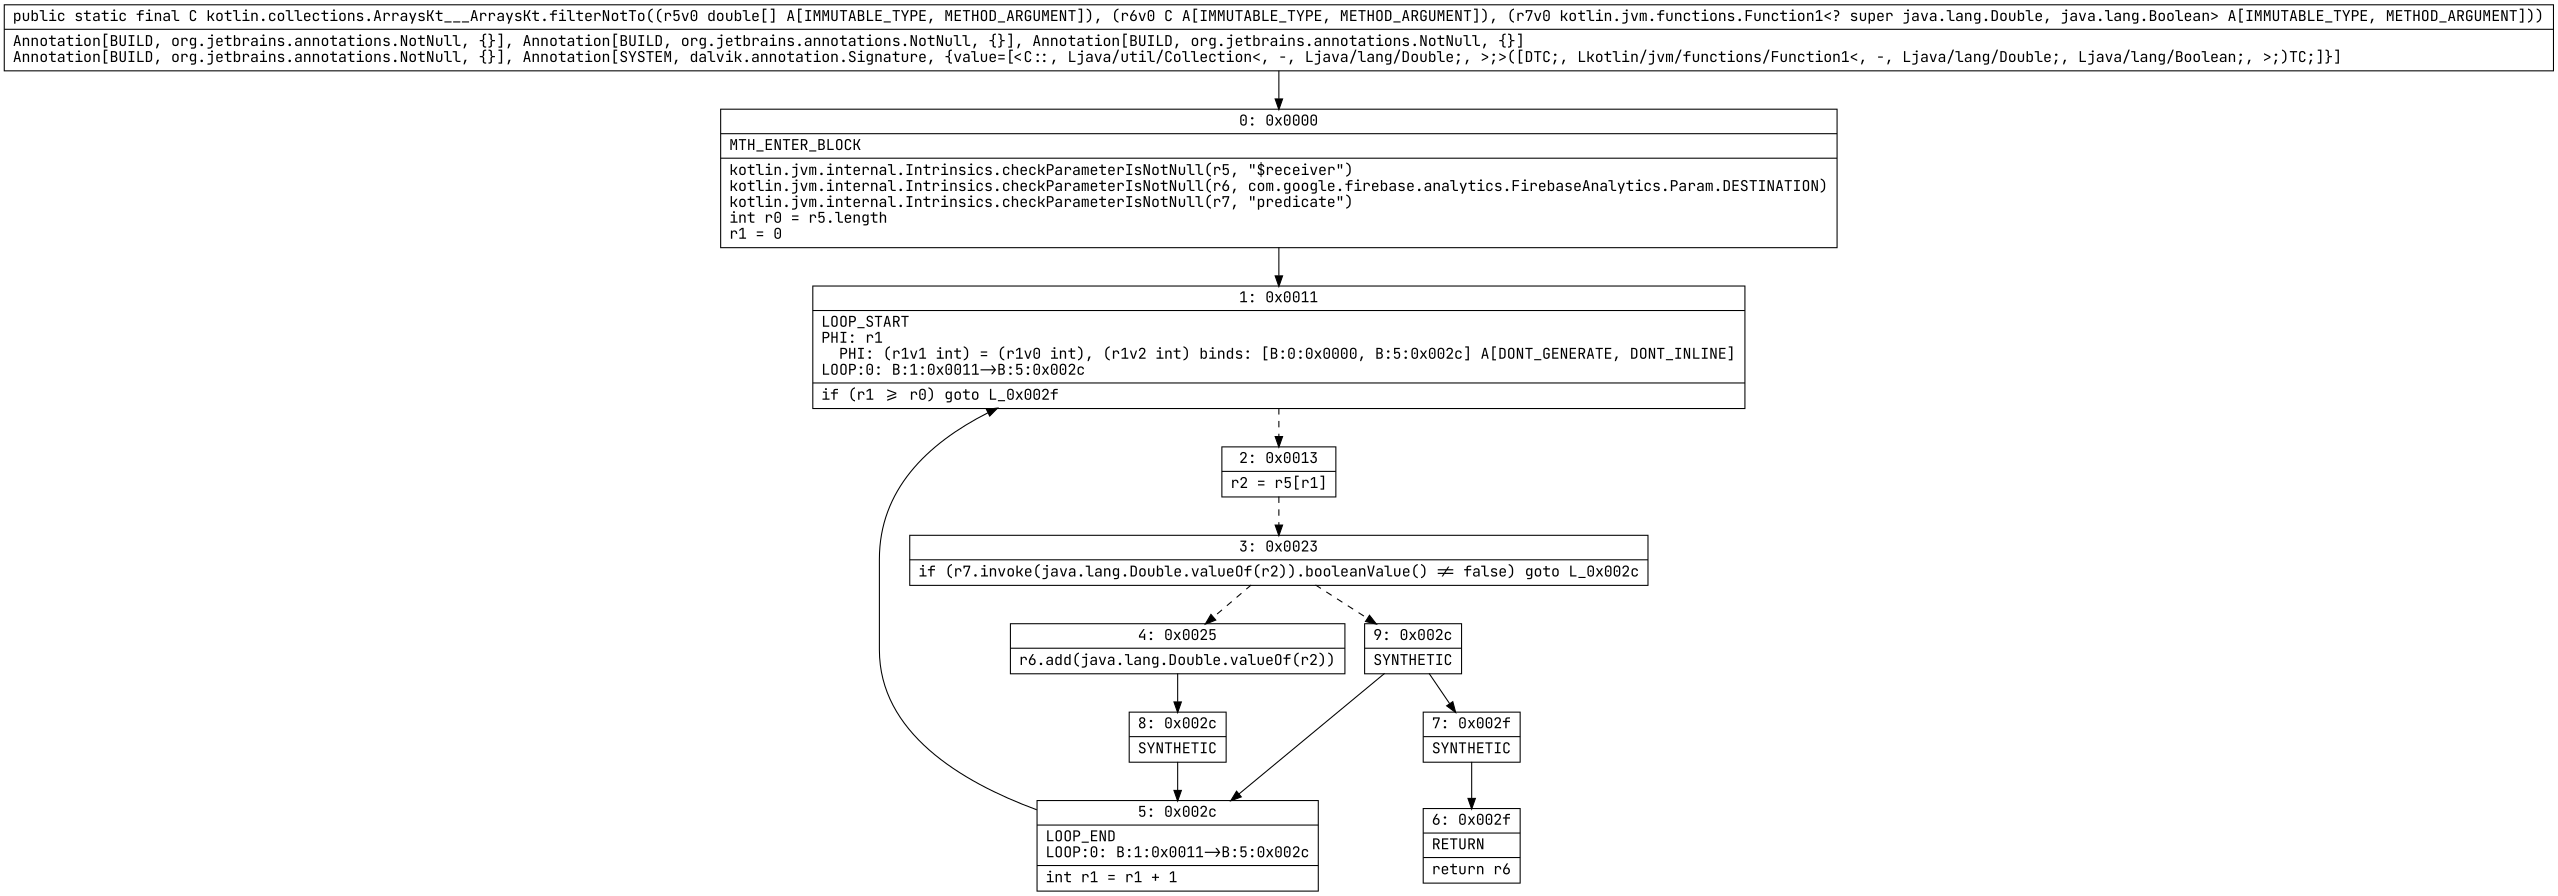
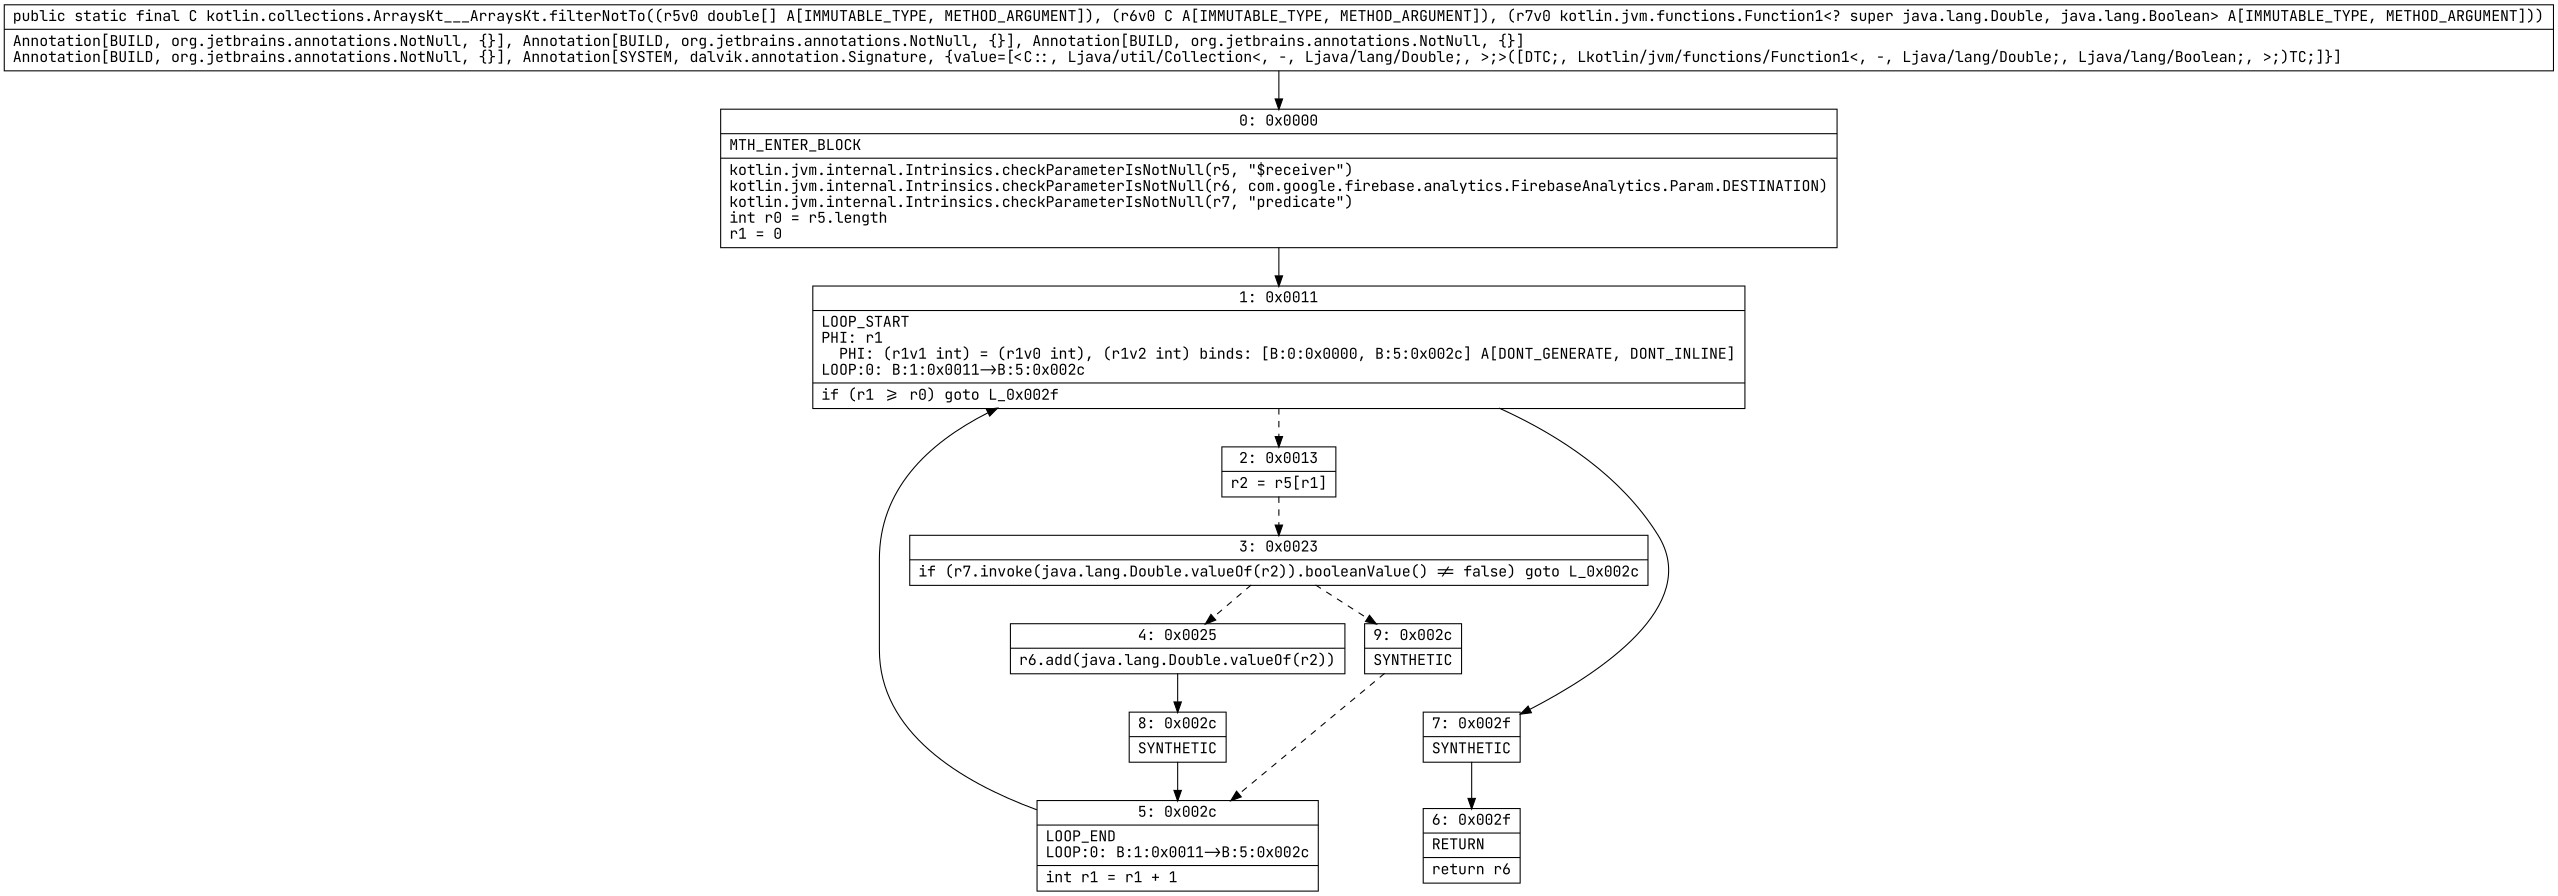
edge "9: 0x002c" -> "7: 0x002f": now "1: 0x0011" -> "7: 0x002f"
edge "9: 0x002c" -> "5: 0x002c": style solid -> dashed
